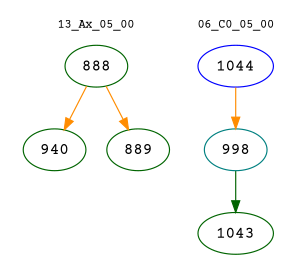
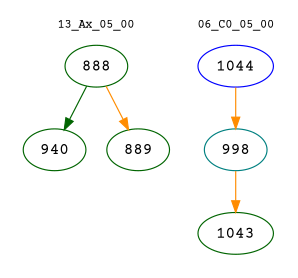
edge "888" -> "940": color darkorange -> darkgreen
edge "998" -> "1043": color darkgreen -> darkorange
